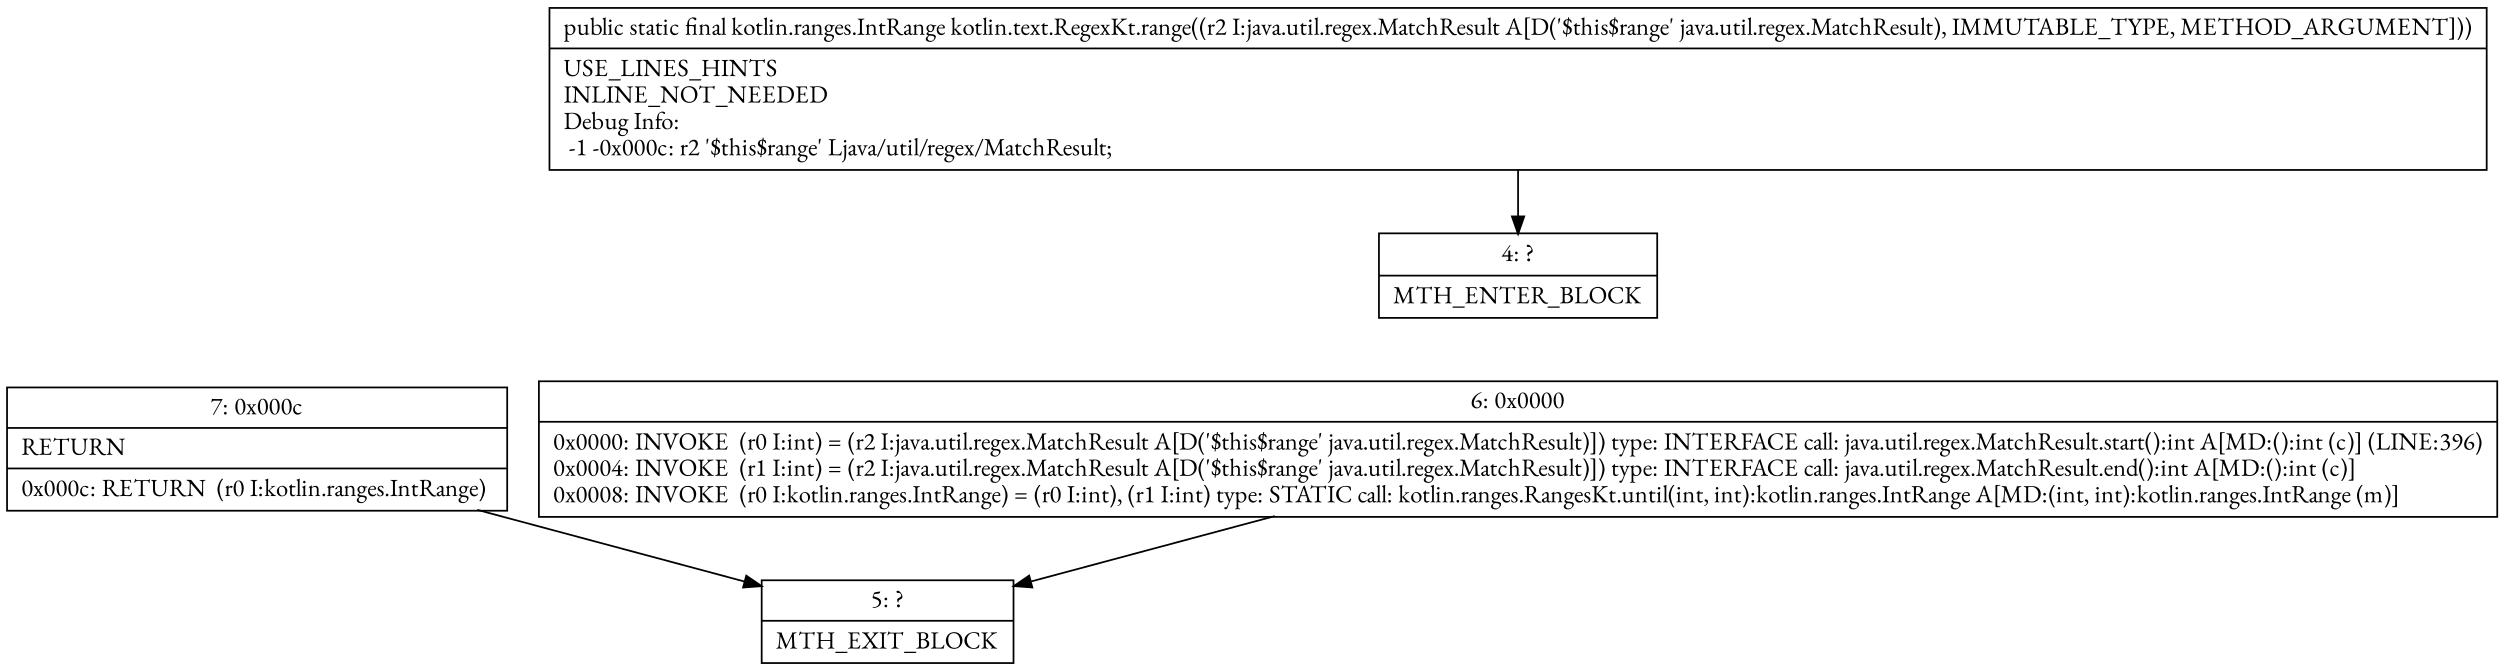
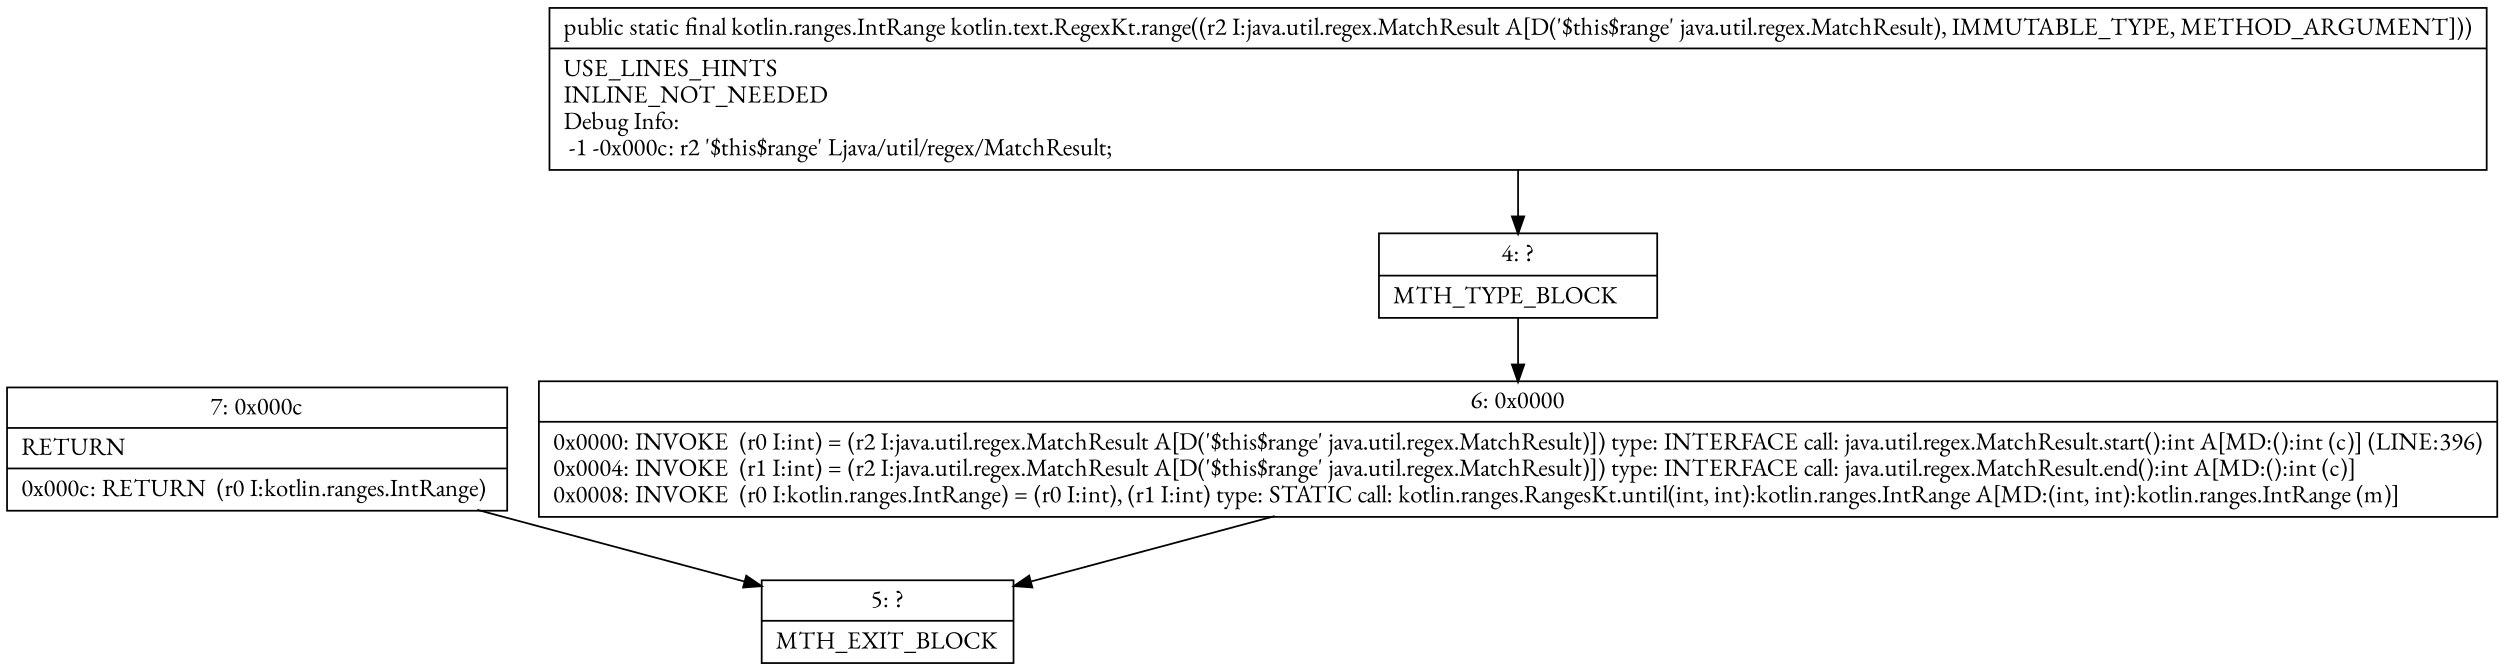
node "4: ?": text "MTH_ENTER_BLOCK" -> "MTH_TYPE_BLOCK"
edge "4: ?" -> "6: 0x0000": added
